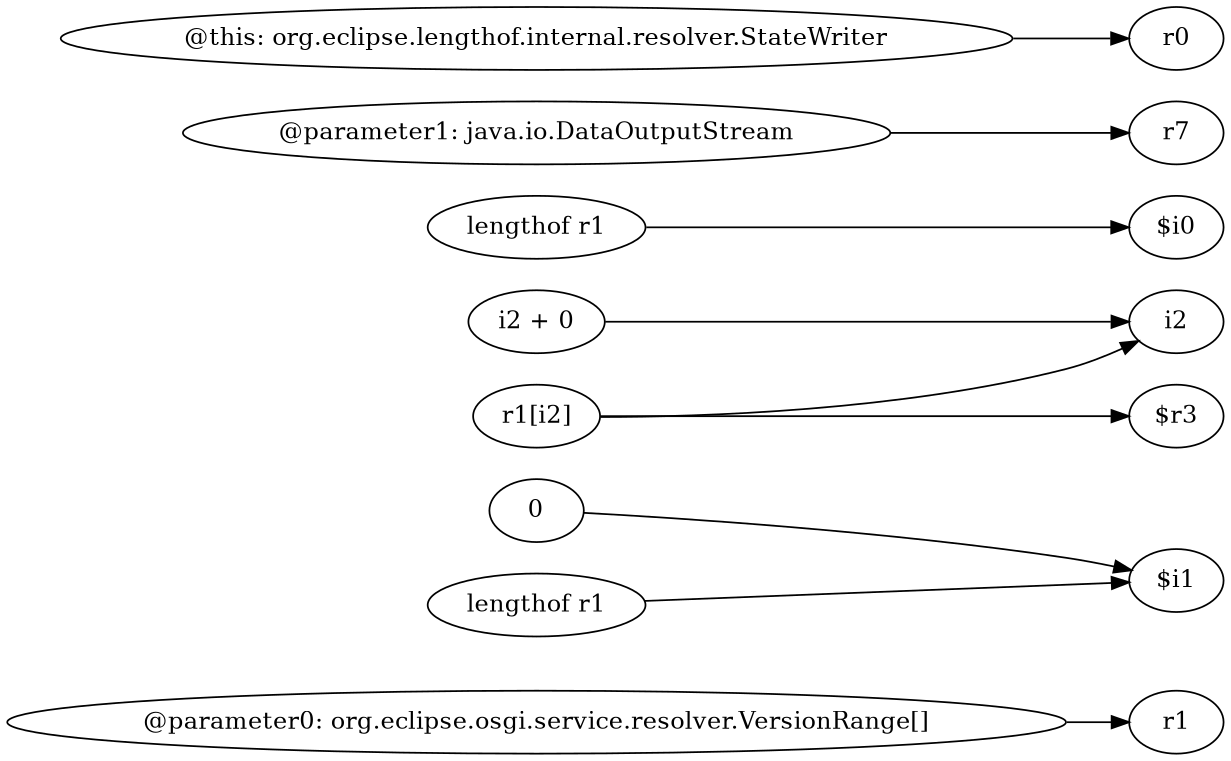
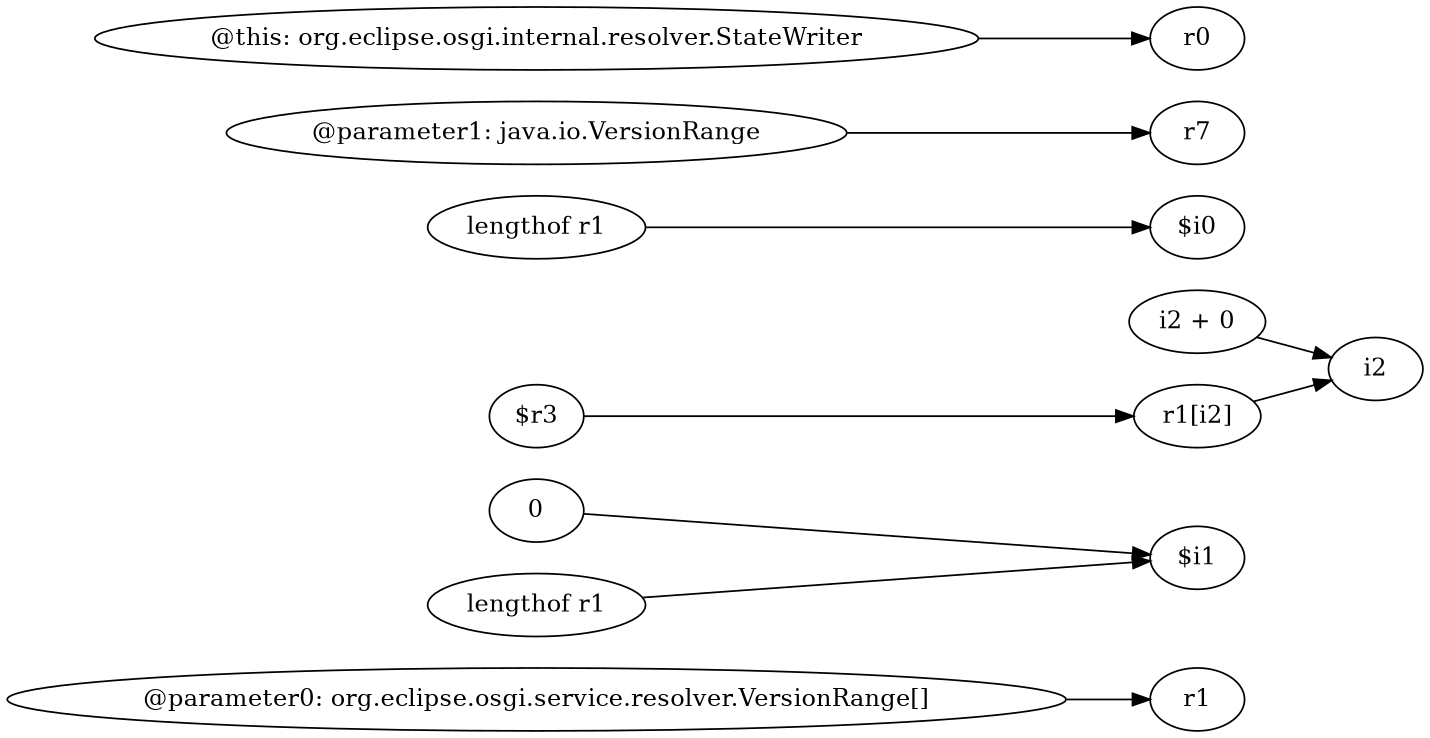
node "@this: org.eclipse.lengthof.internal.resolver.StateWriter": label "@this: org.eclipse.lengthof.internal.resolver.StateWriter" -> "@this: org.eclipse.osgi.internal.resolver.StateWriter"
node "@parameter1: java.io.DataOutputStream": label "@parameter1: java.io.DataOutputStream" -> "@parameter1: java.io.VersionRange"
edge "r1[i2]" -> "$r3": reversed
